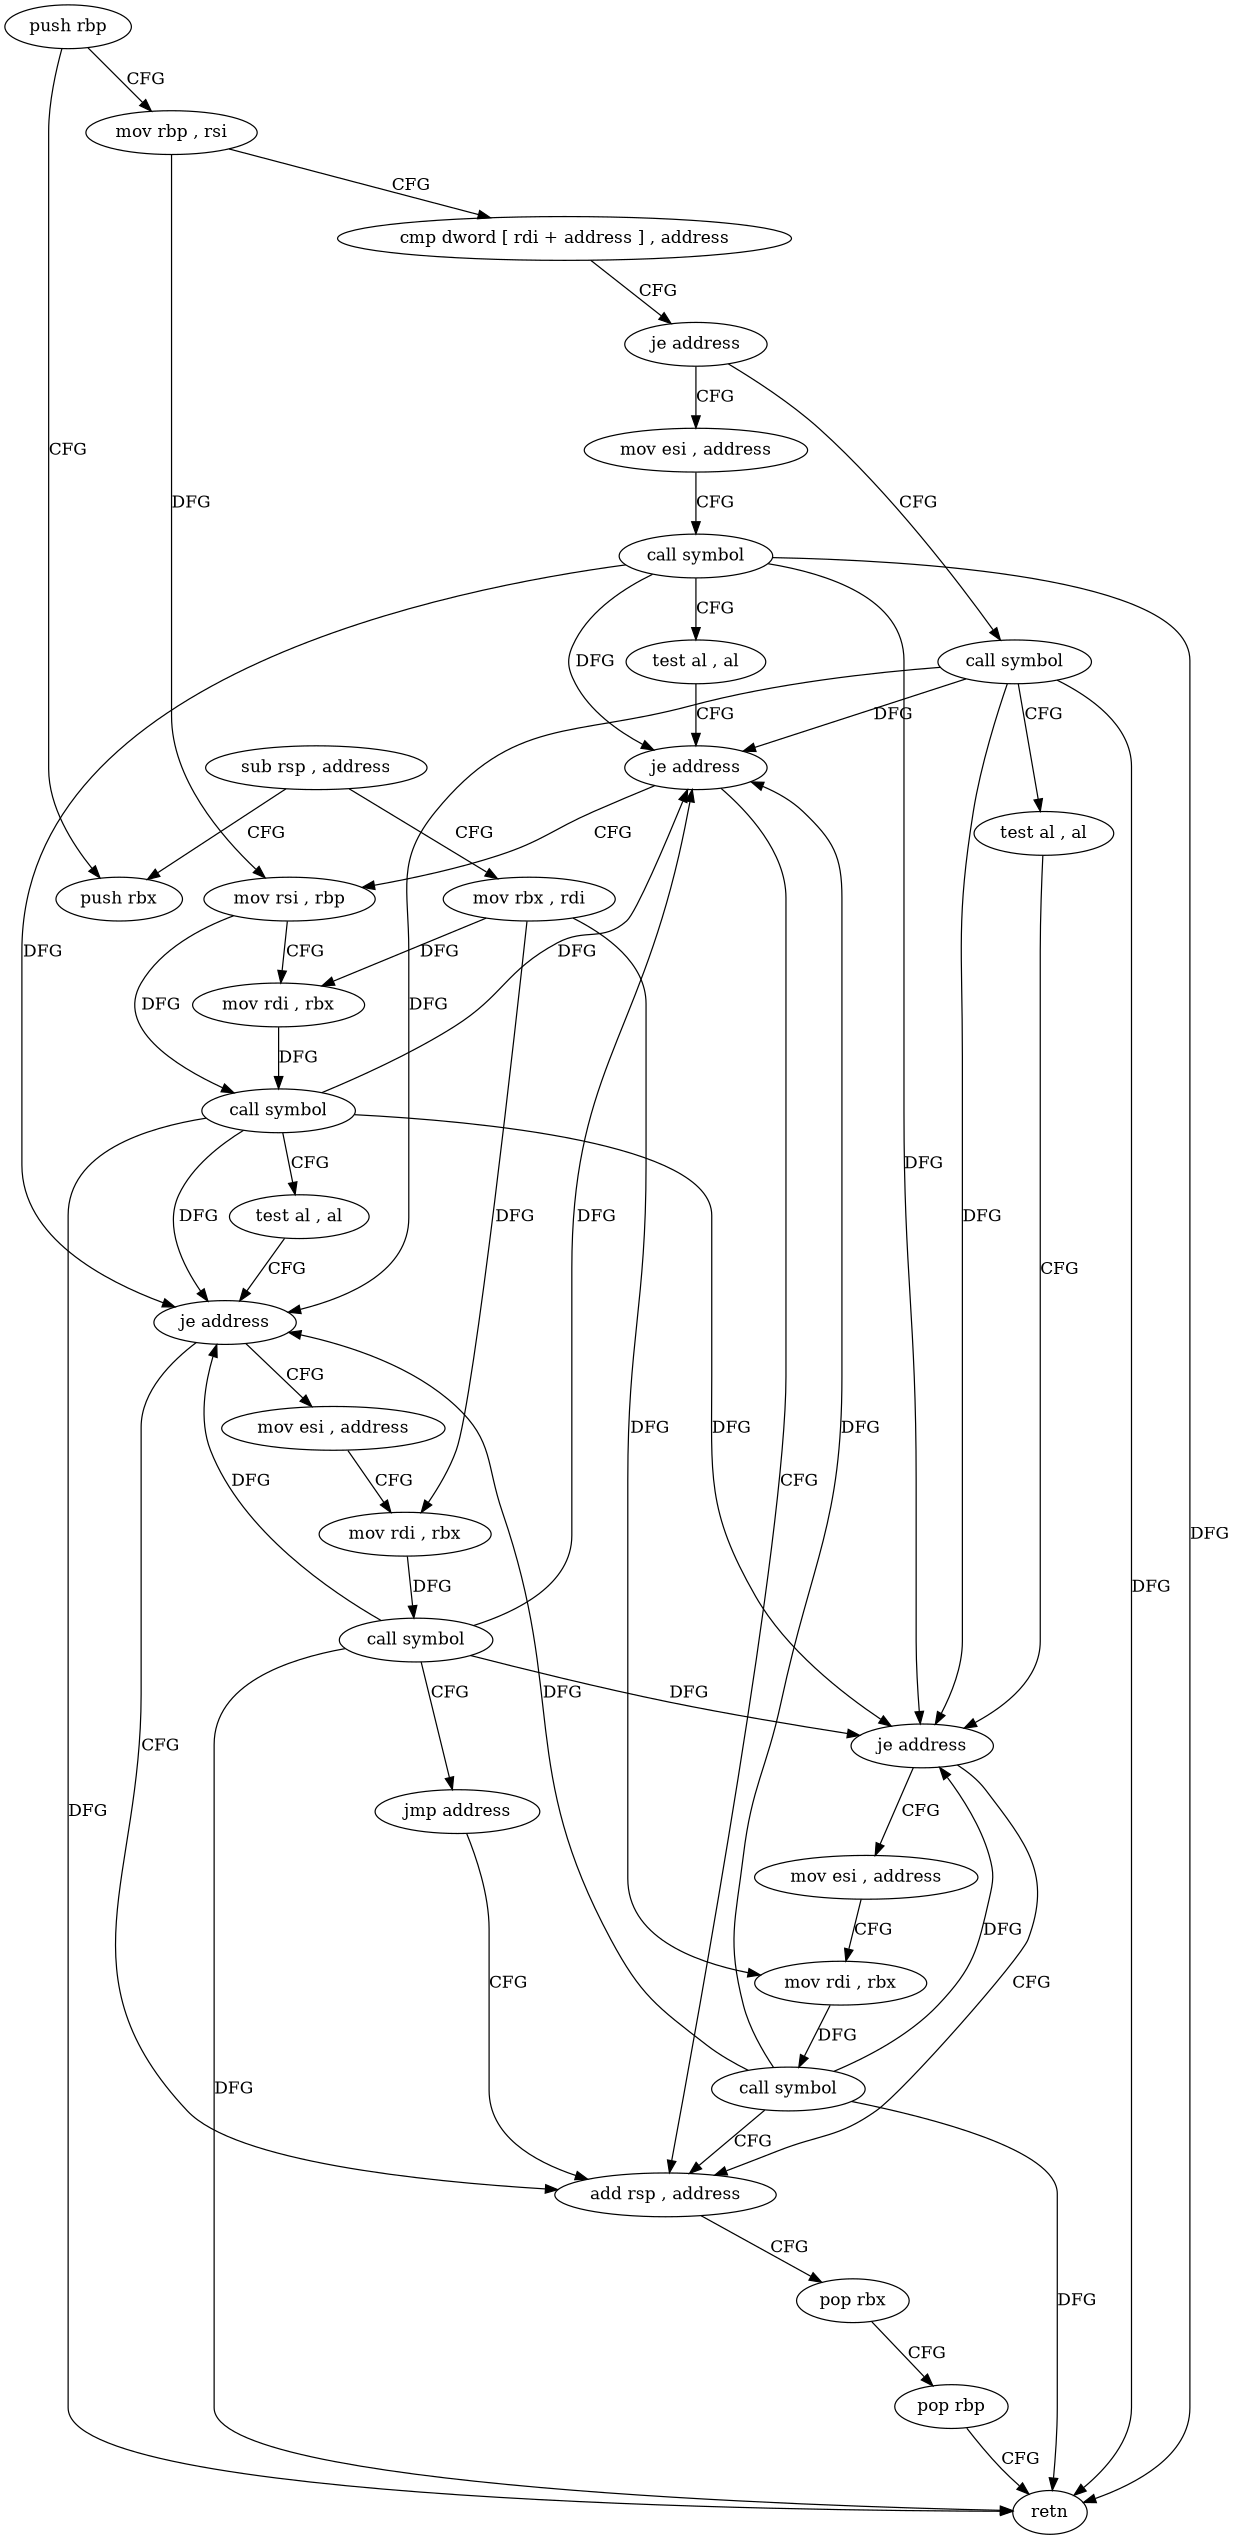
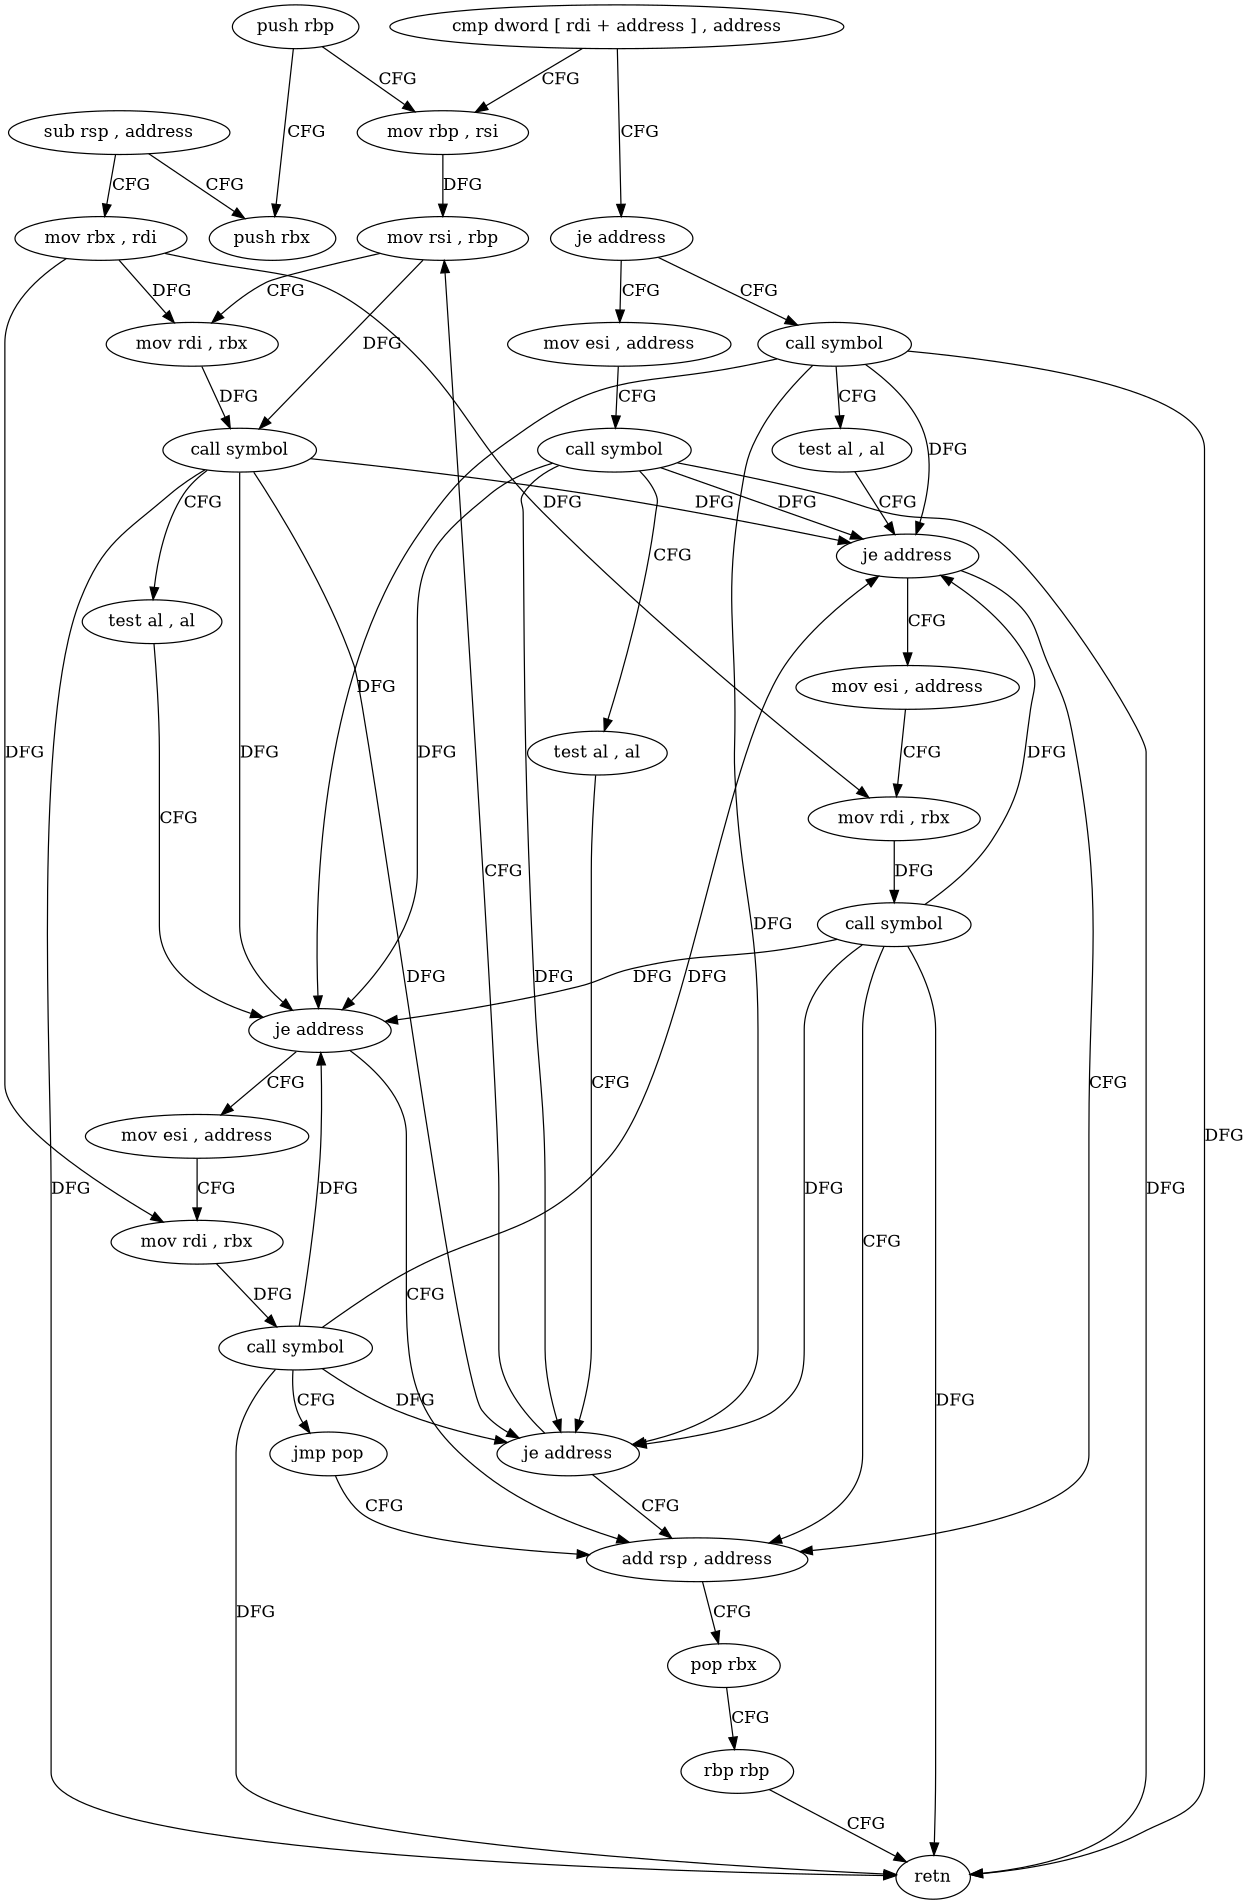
edge "mov rbp , rsi" -> "cmp dword [ rdi + address ] , address": reversed
node "jmp address": label "jmp address" -> "jmp pop"
node "pop rbp": label "pop rbp" -> "rbp rbp"
